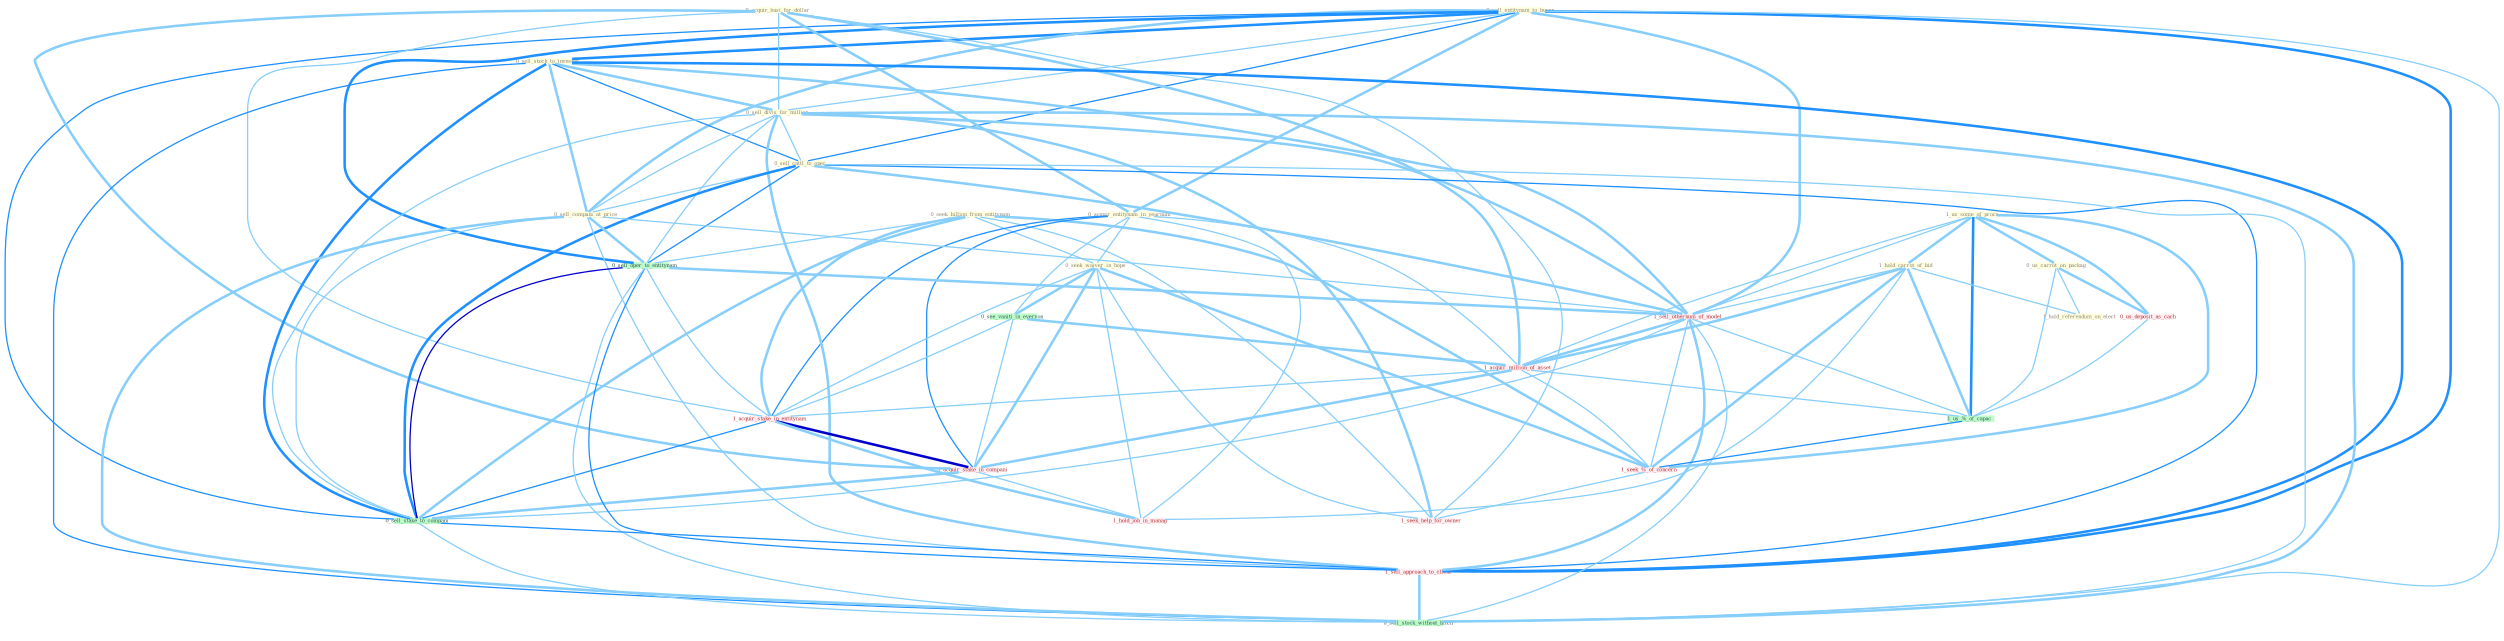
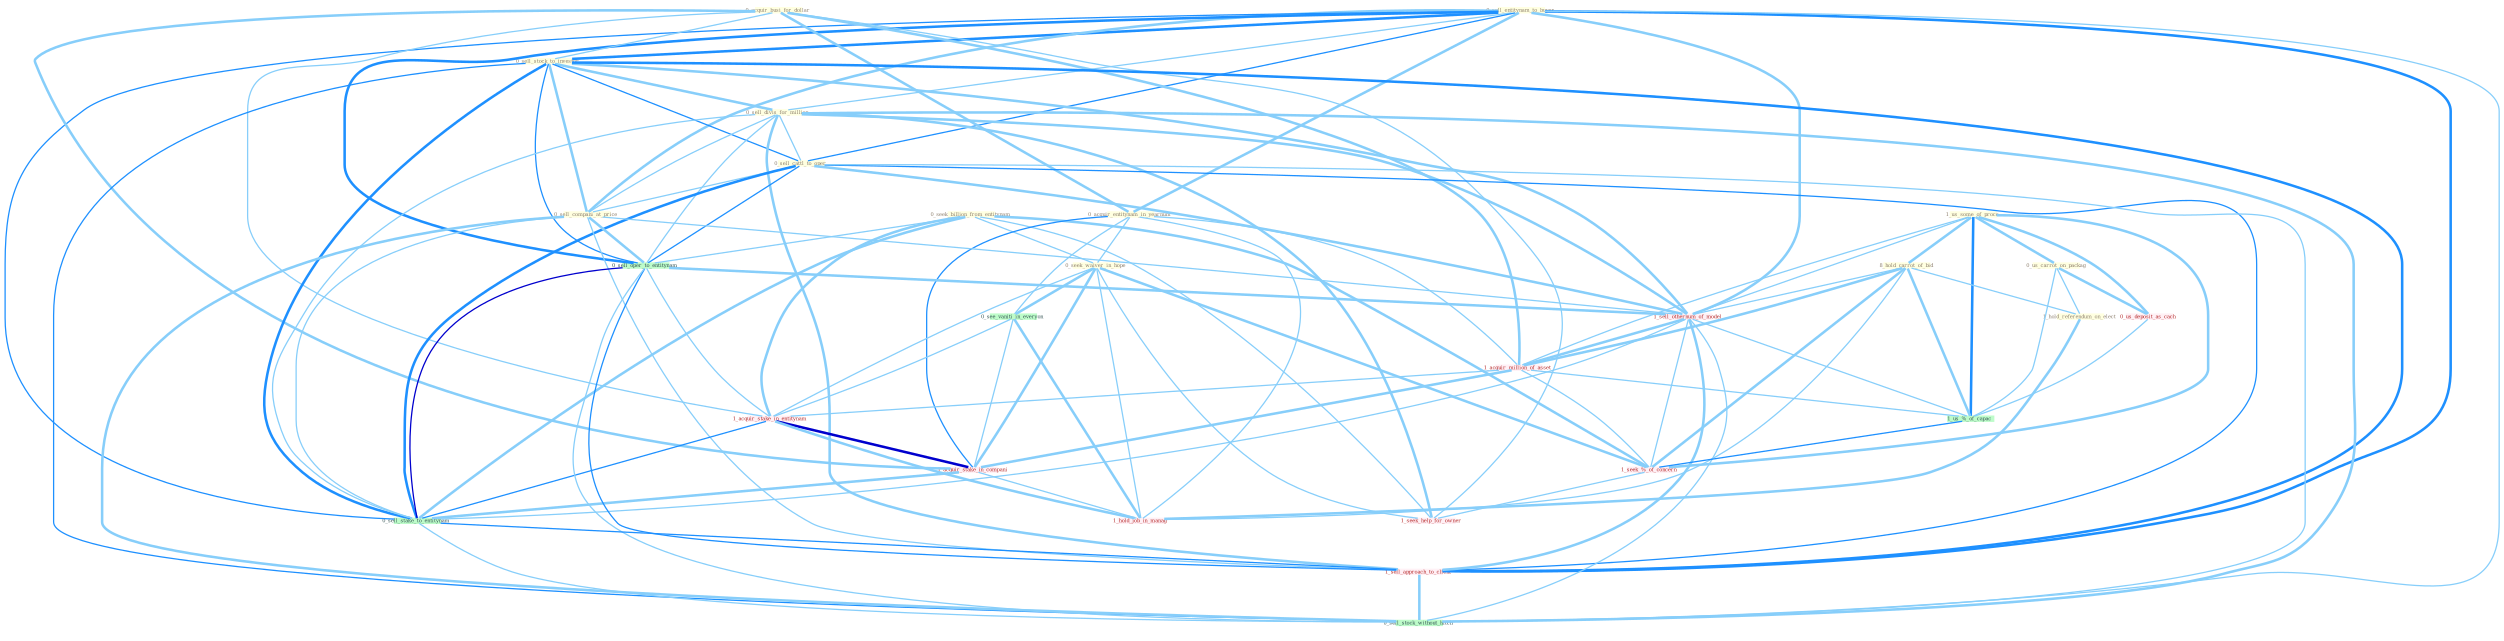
edge "0_acquir_busi_for_dollar" -- "0_sell_divis_for_million": now "0_acquir_busi_for_dollar" -- "0_sell_stock_to_investor"
edge "0_sell_stock_to_investor" -- "0_sell_oper_to_entitynam": added
edge "0_acquir_entitynam_in_yearnum" -- "1_acquir_stake_in_entitynam": removed
node "1_hold_carrot_of_bid": label "1_hold_carrot_of_bid" -> "8_hold_carrot_of_bid"
edge "0_see_vaniti_in_everyon" -- "1_acquir_million_of_asset": now "0_see_vaniti_in_everyon" -- "1_hold_job_in_manag"
edge "1_hold_referendum_on_elect" -- "1_hold_job_in_manag": added
node "0_sell_stake_to_compani": label "0_sell_stake_to_compani" -> "0_sell_stake_to_entitynam"
